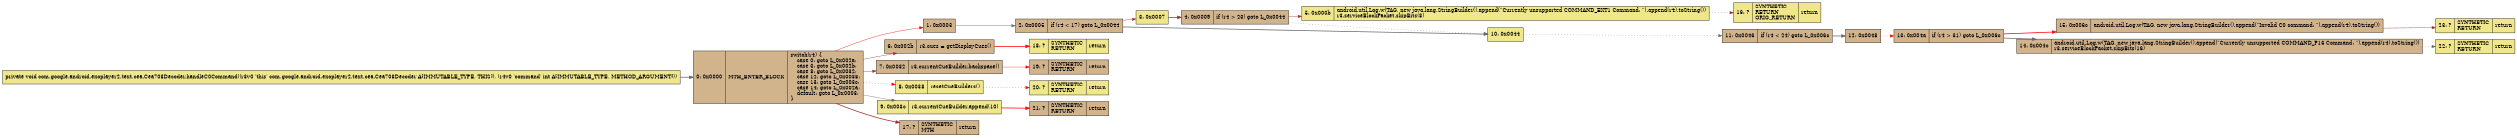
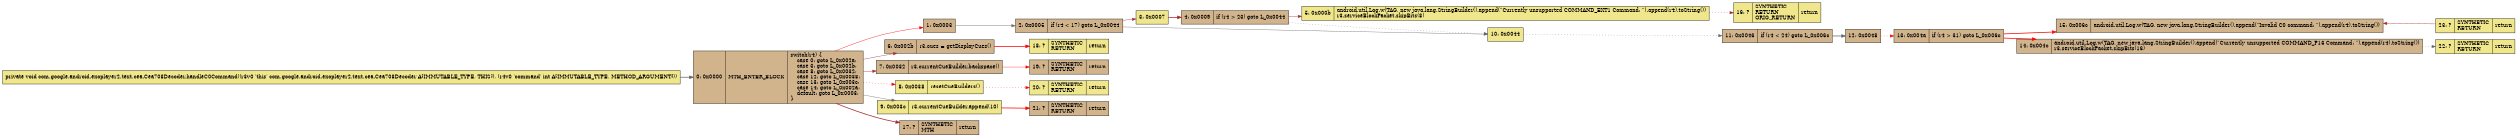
edge "15: 0x006c" -> "23: ?": reversed
edge "2: 0x0005" -> "10: 0x0044": style bold -> solid
edge "13: 0x004a" -> "14: 0x004c": color gray40 -> red
